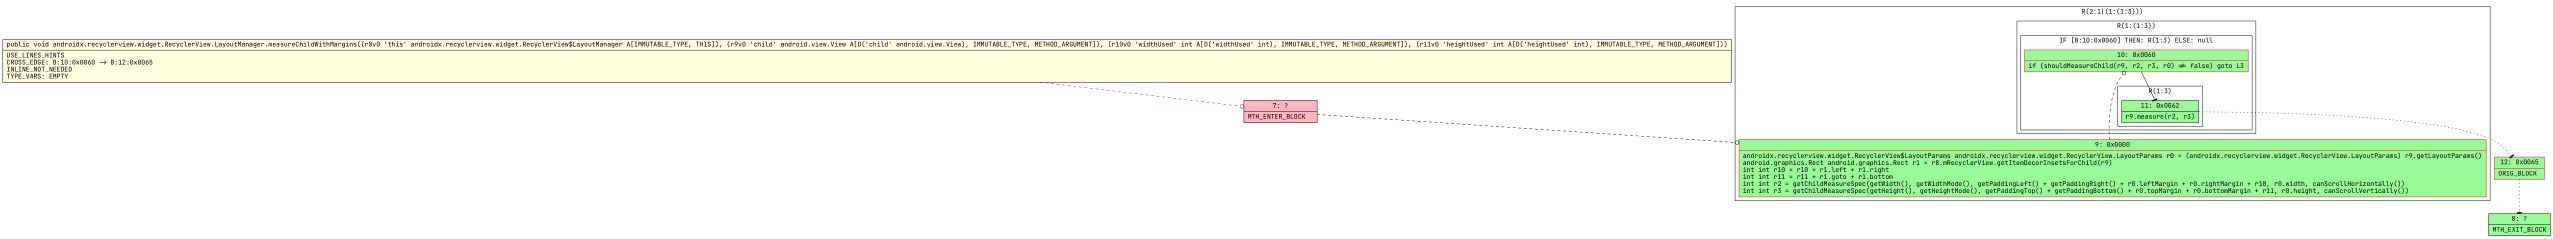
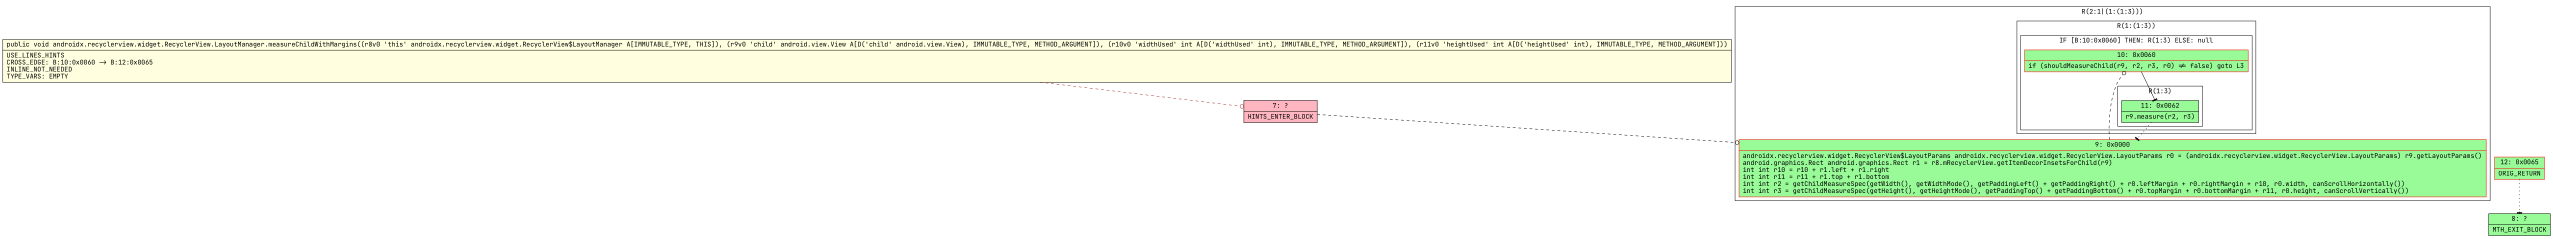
node "7: ?": text "MTH_ENTER_BLOCK" -> "HINTS_ENTER_BLOCK"
edge "11: 0x0062" -> "12: 0x0065": now "11: 0x0062" -> "9: 0x0000"
node "12: 0x0065": text "ORIG_BLOCK" -> "ORIG_RETURN"
node "9: 0x0000": text "int int r11 = r11 + r1.goto + r1.bottom" -> "int int r11 = r11 + r1.top + r1.bottom"
